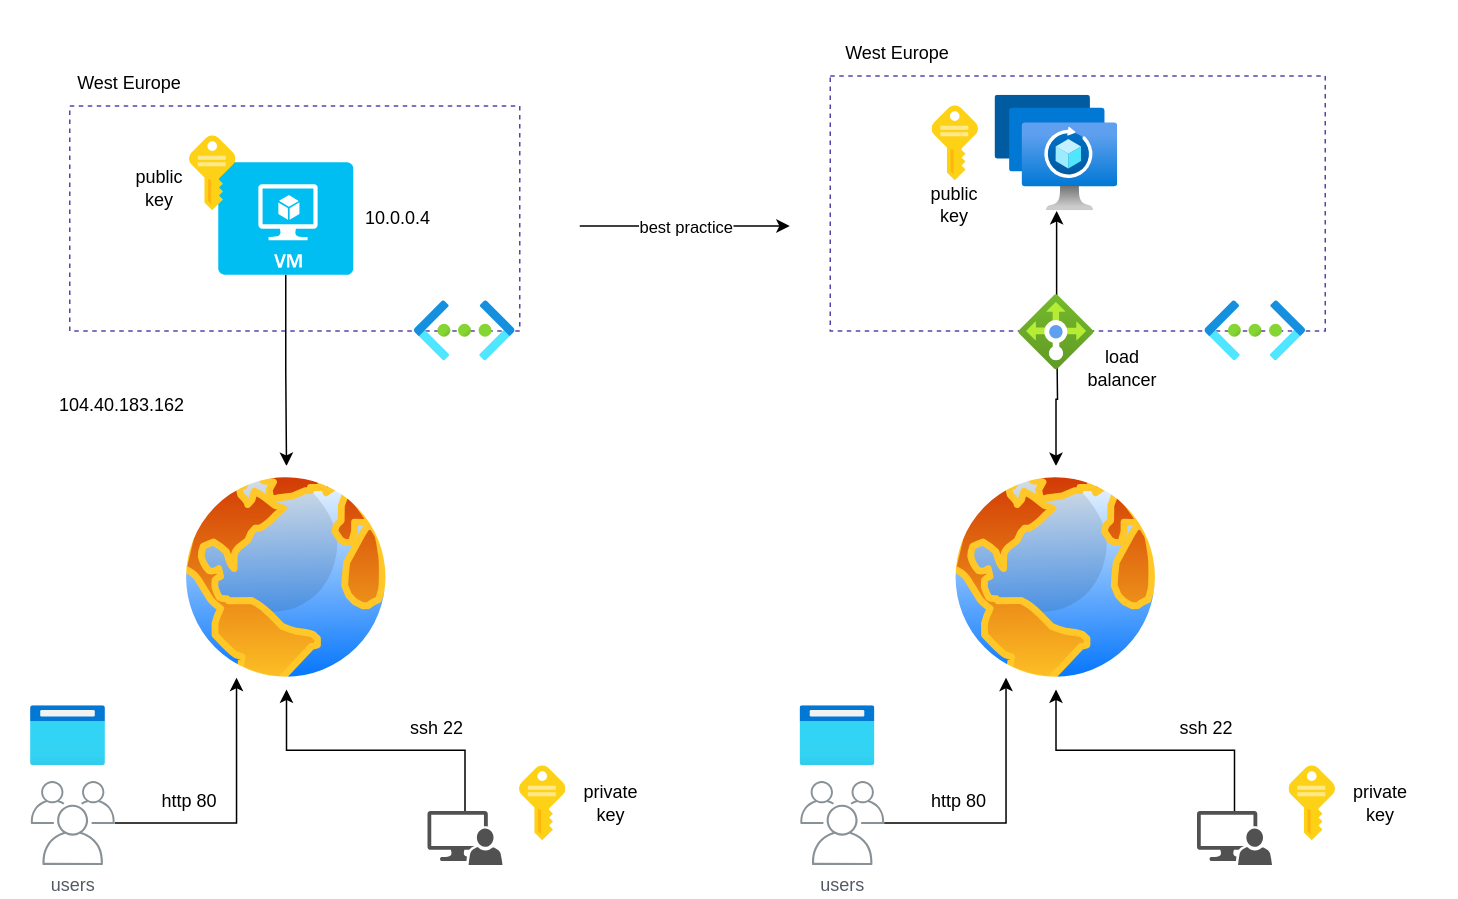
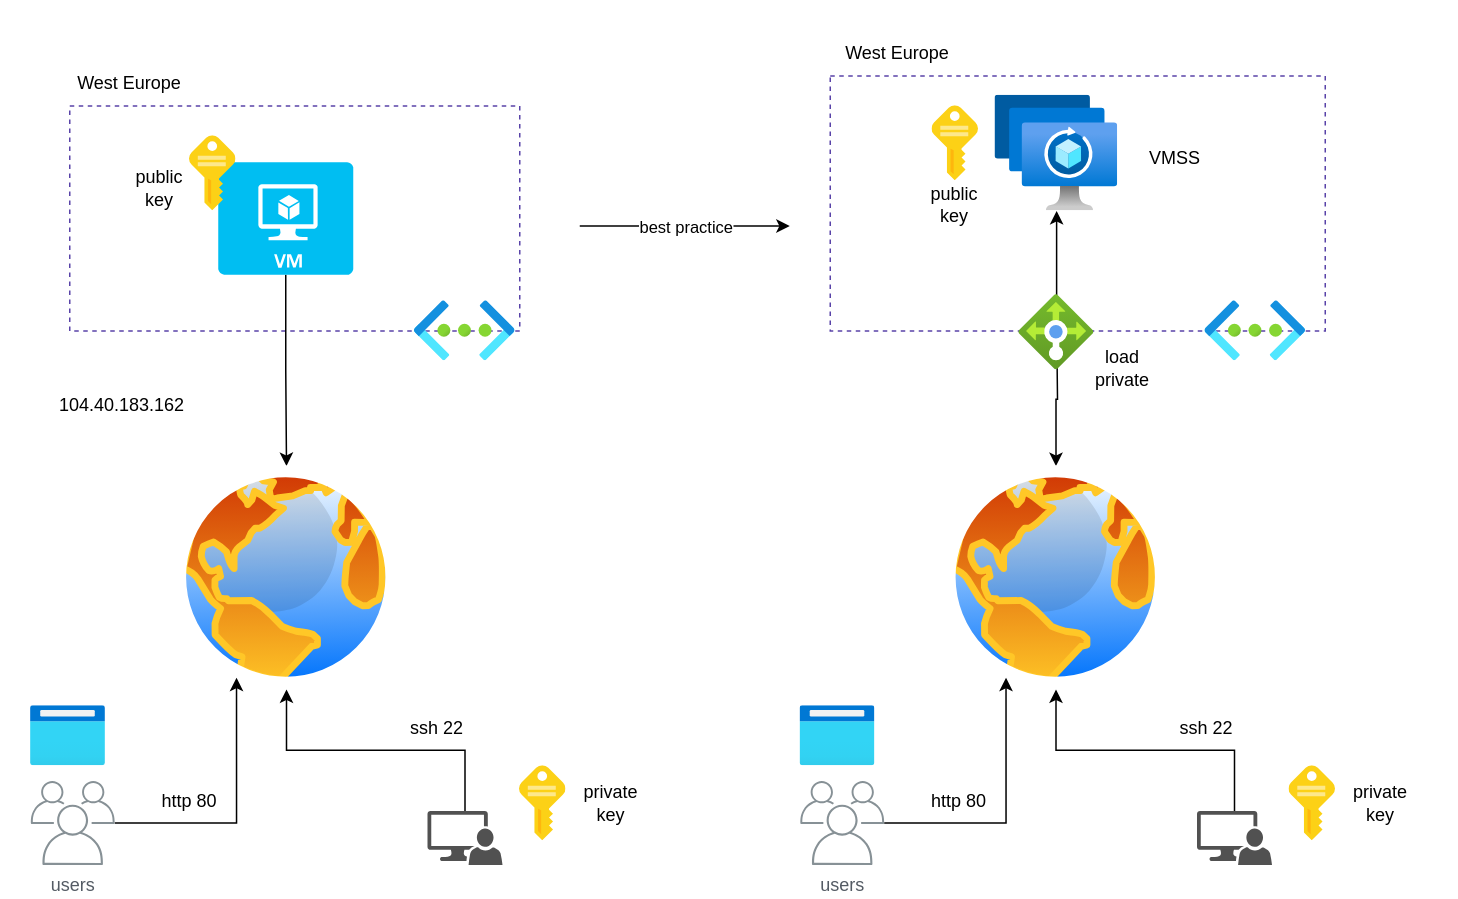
node "VMSS": added
node "10.0.0.4": removed
node "load balancer": label "load balancer" -> "load private"
